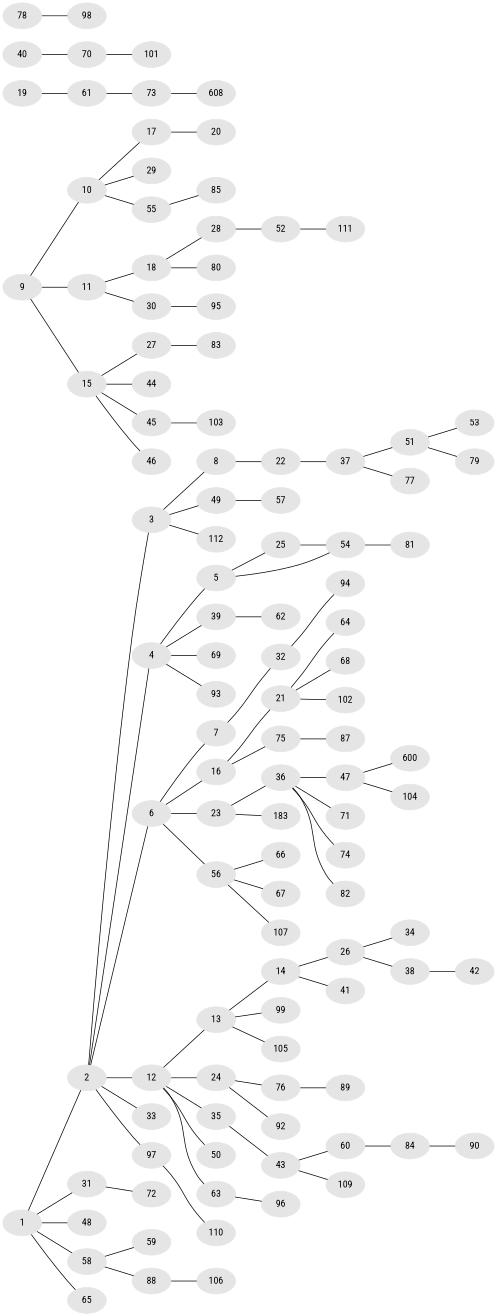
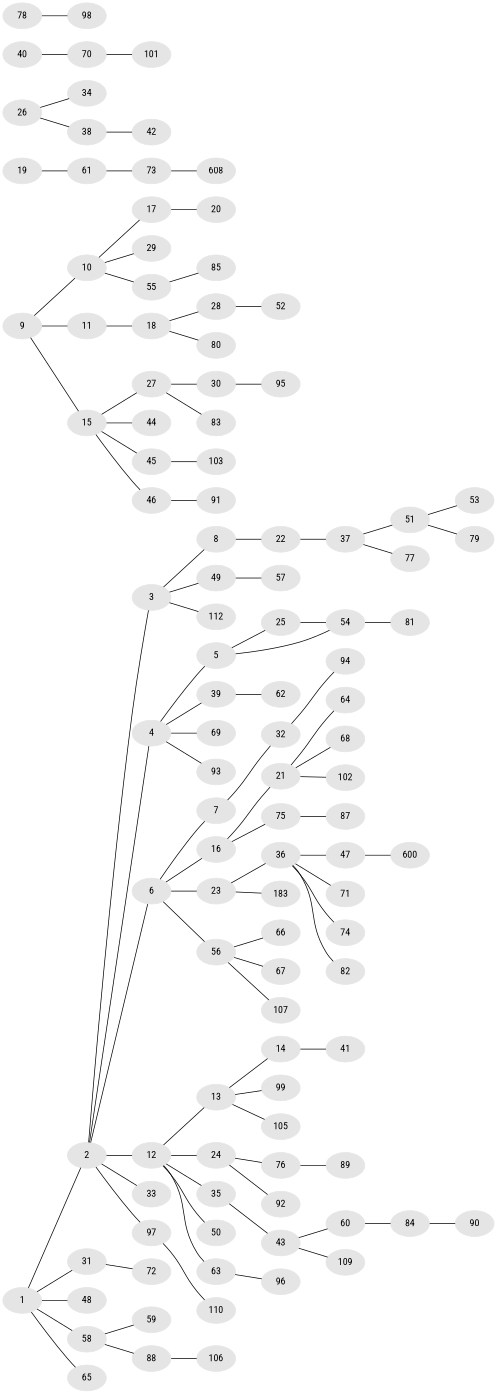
node "111": removed
edge "11" -- "30": now "27" -- "30"
node "91": added
node "104": removed
edge "26" -- "14": removed
